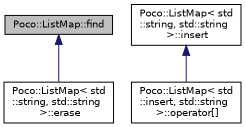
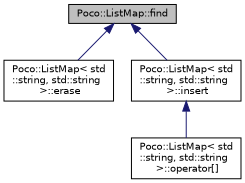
edge "Poco::ListMap< std ::string, std::string >::insert" -> "Poco::ListMap::find": added
node "Poco::ListMap< std ::insert, std::string >::operator[]": label "Poco::ListMap< std ::insert, std::string >::operator[]" -> "Poco::ListMap< std ::string, std::string >::operator[]"
